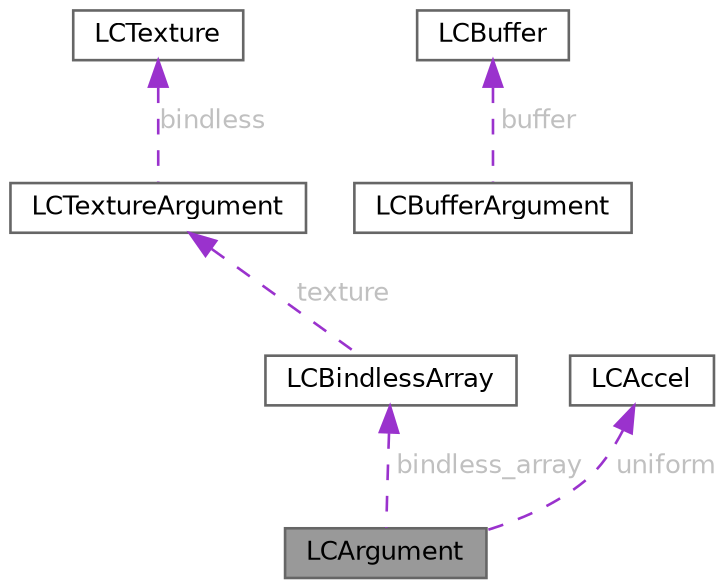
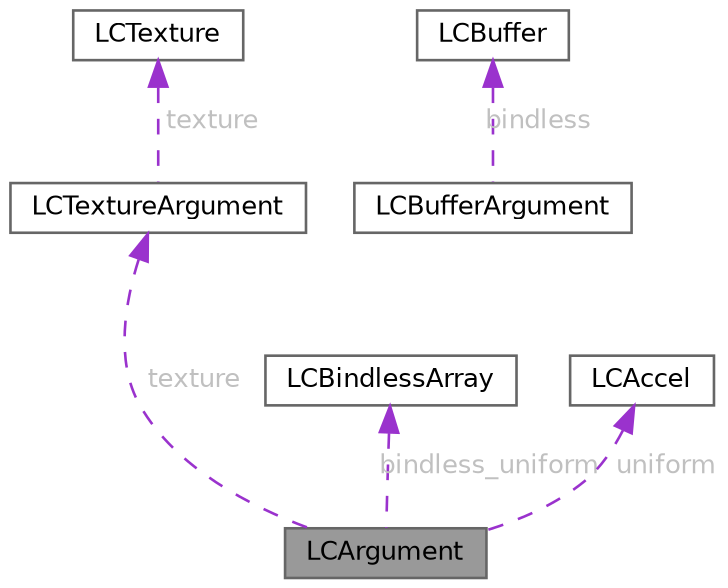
edge "LCTextureArgument" -> "LCTexture": label " bindless" -> " texture"
edge "LCBufferArgument" -> "LCBuffer": label " buffer" -> " bindless"
edge "LCBindlessArray" -> "LCTextureArgument": now "LCArgument" -> "LCTextureArgument"
edge "LCArgument" -> "LCBindlessArray": label " bindless_array" -> " bindless_uniform"
